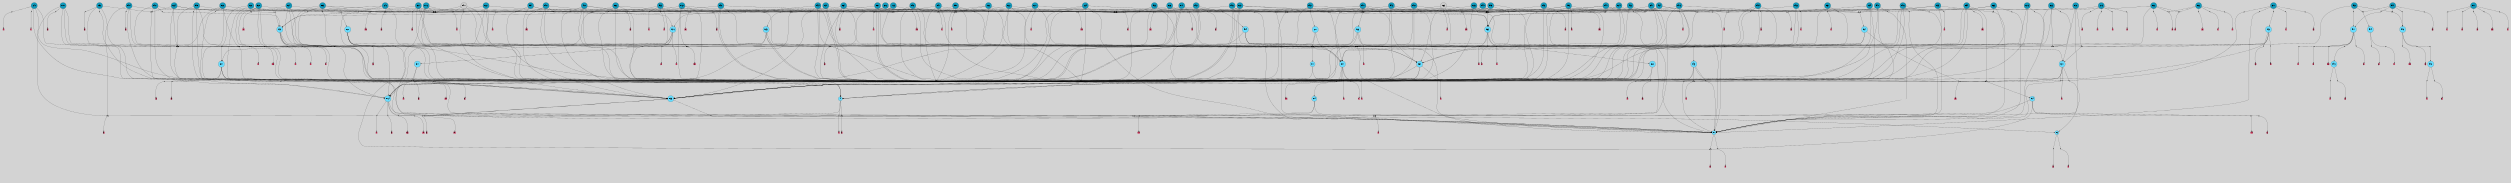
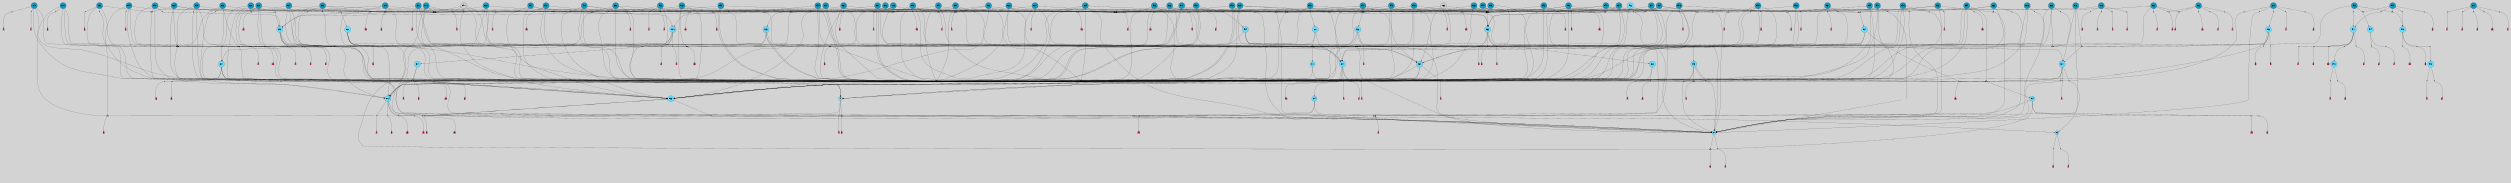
node "T936": fillcolor #1199bb -> #66ddff
